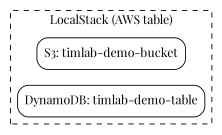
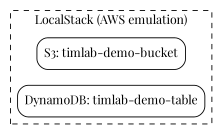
cluster "LocalStack (AWS table)": label "LocalStack (AWS table)" -> "LocalStack (AWS emulation)"
